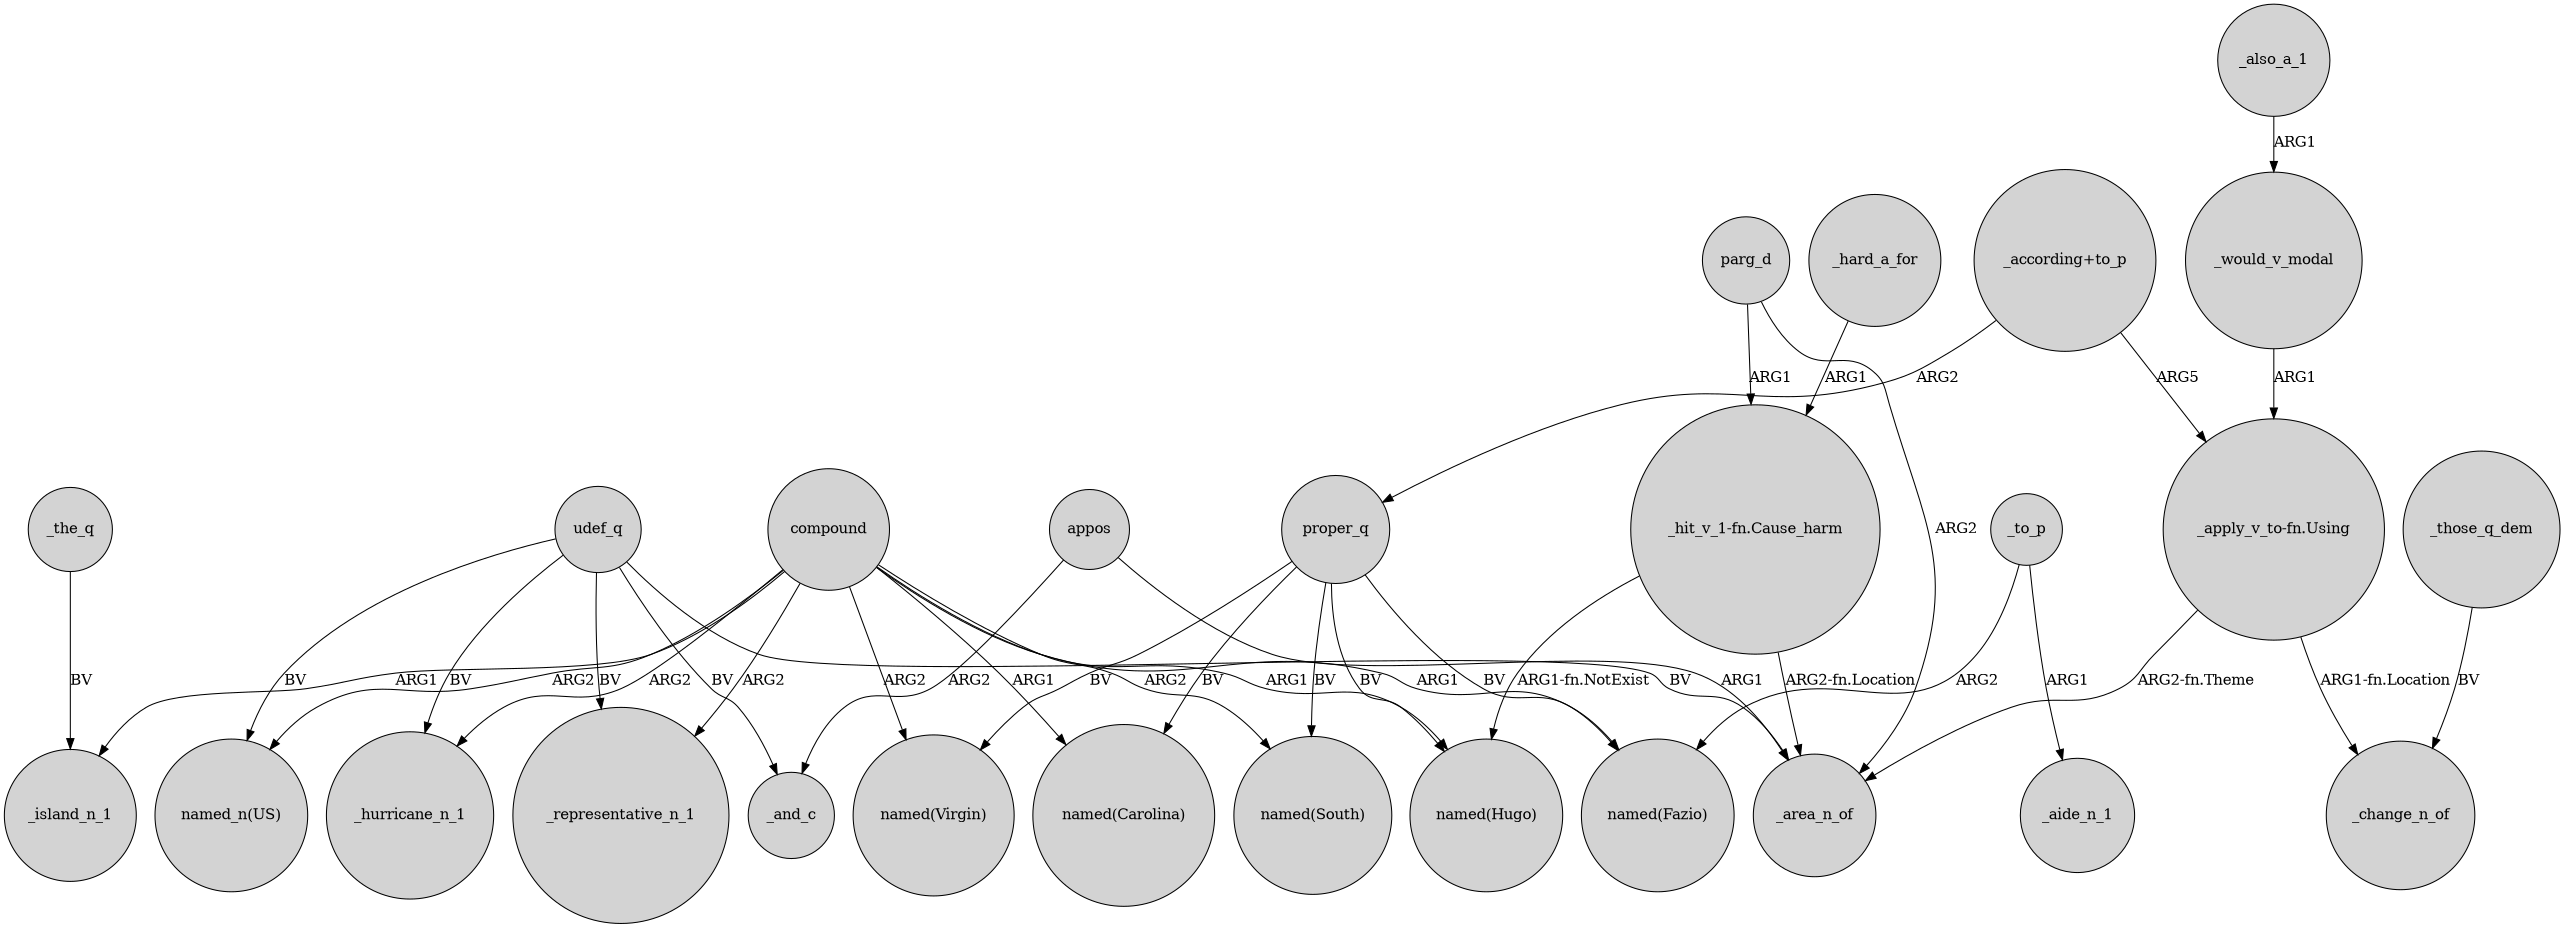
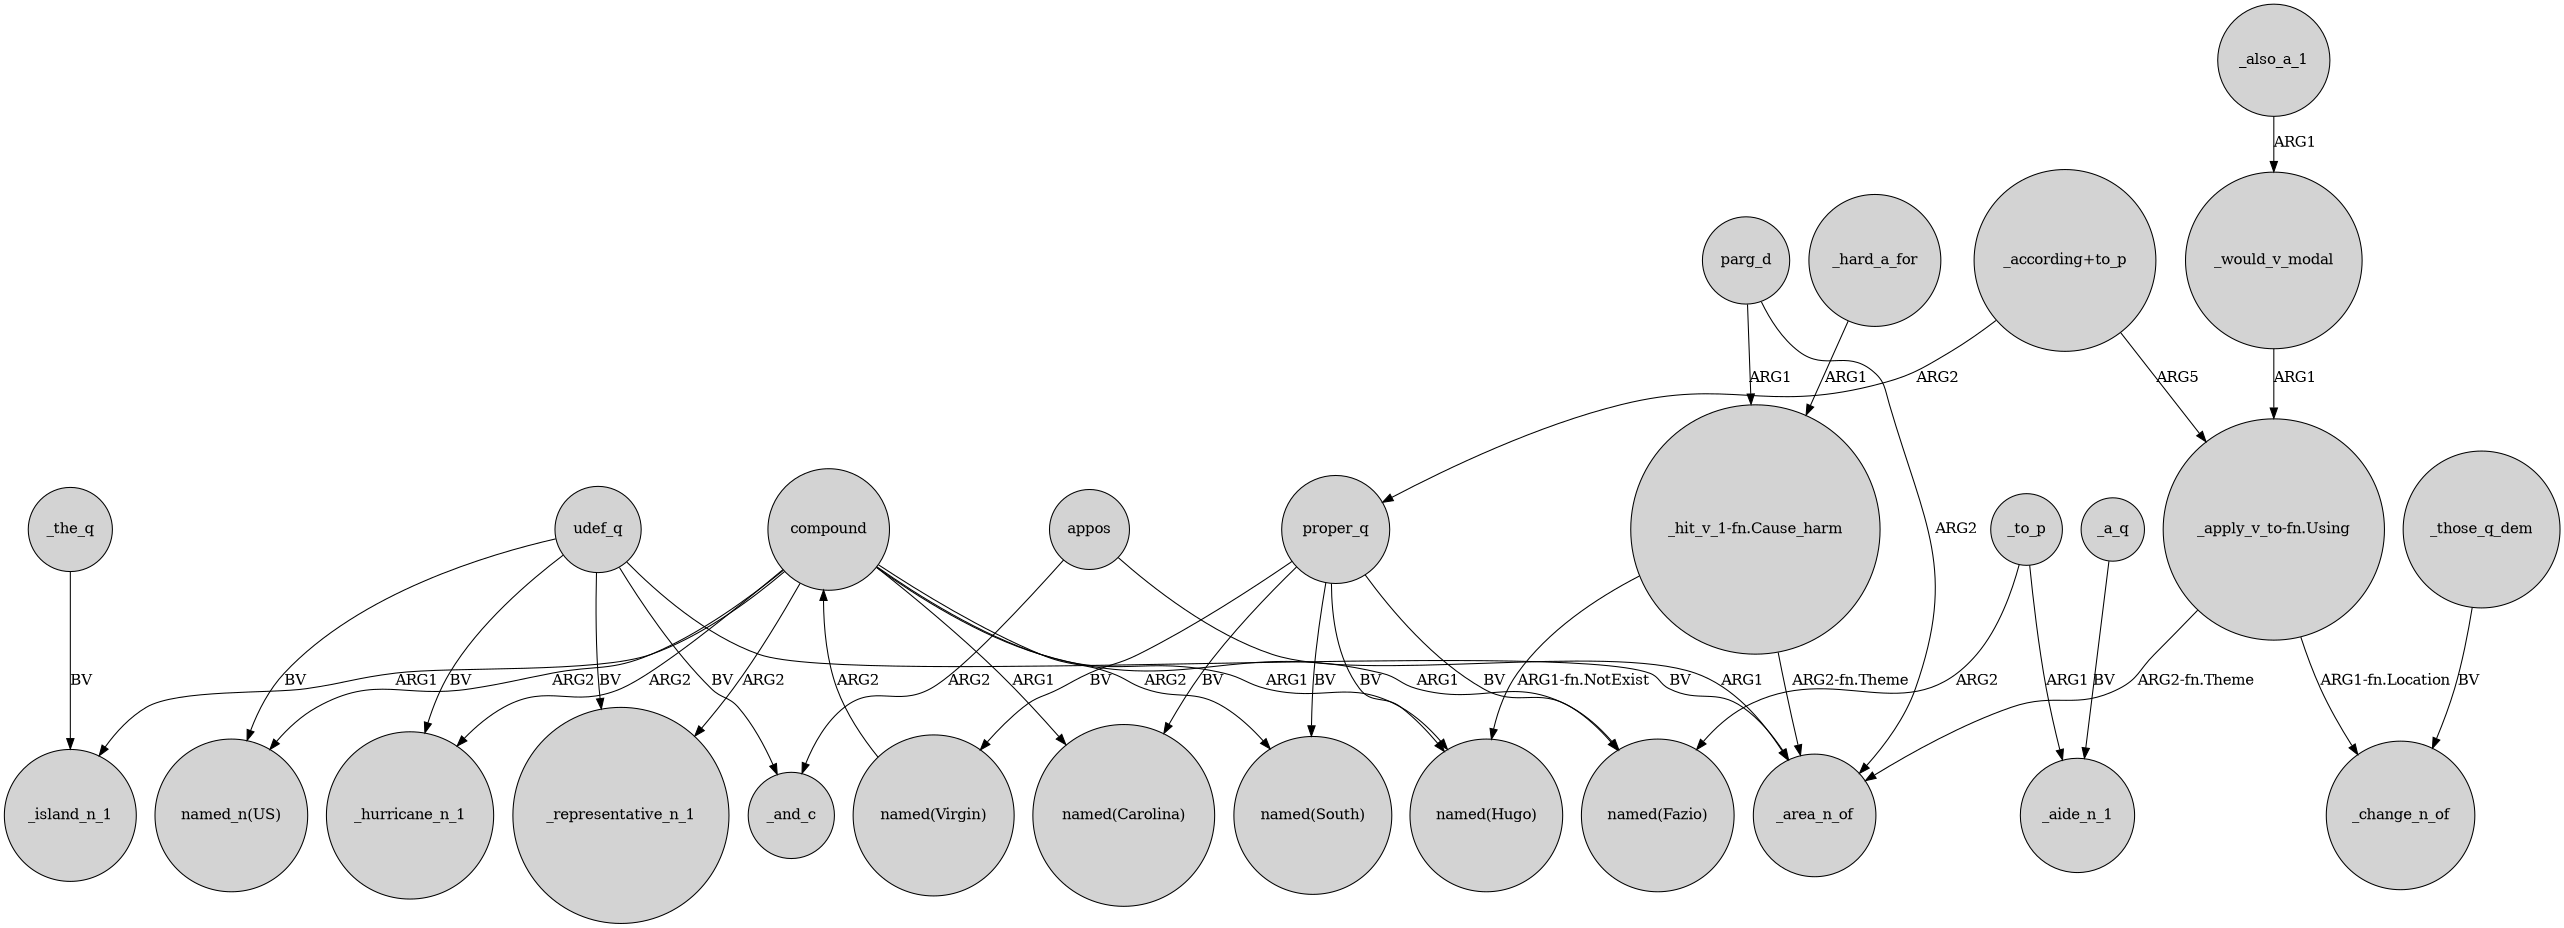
node "_a_q": added
edge "compound" -> "named(Virgin)": reversed
edge "_hit_v_1-fn.Cause_harm" -> "_area_n_of": label "ARG2-fn.Location" -> "ARG2-fn.Theme"
